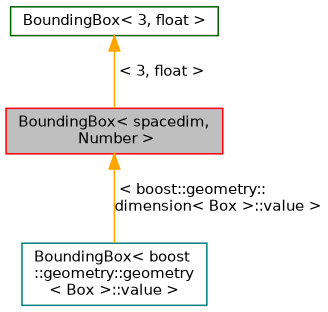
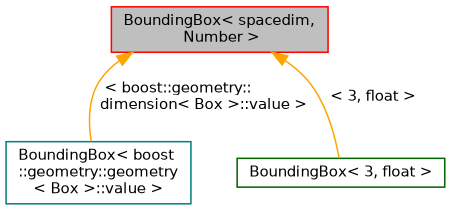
edge "BoundingBox< spacedim, Number >" -> "BoundingBox< 3, float >": reversed
